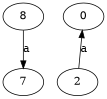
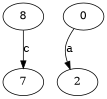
edge "8" -> "7": label "a" -> "c"
edge "2" -> "0": reversed
